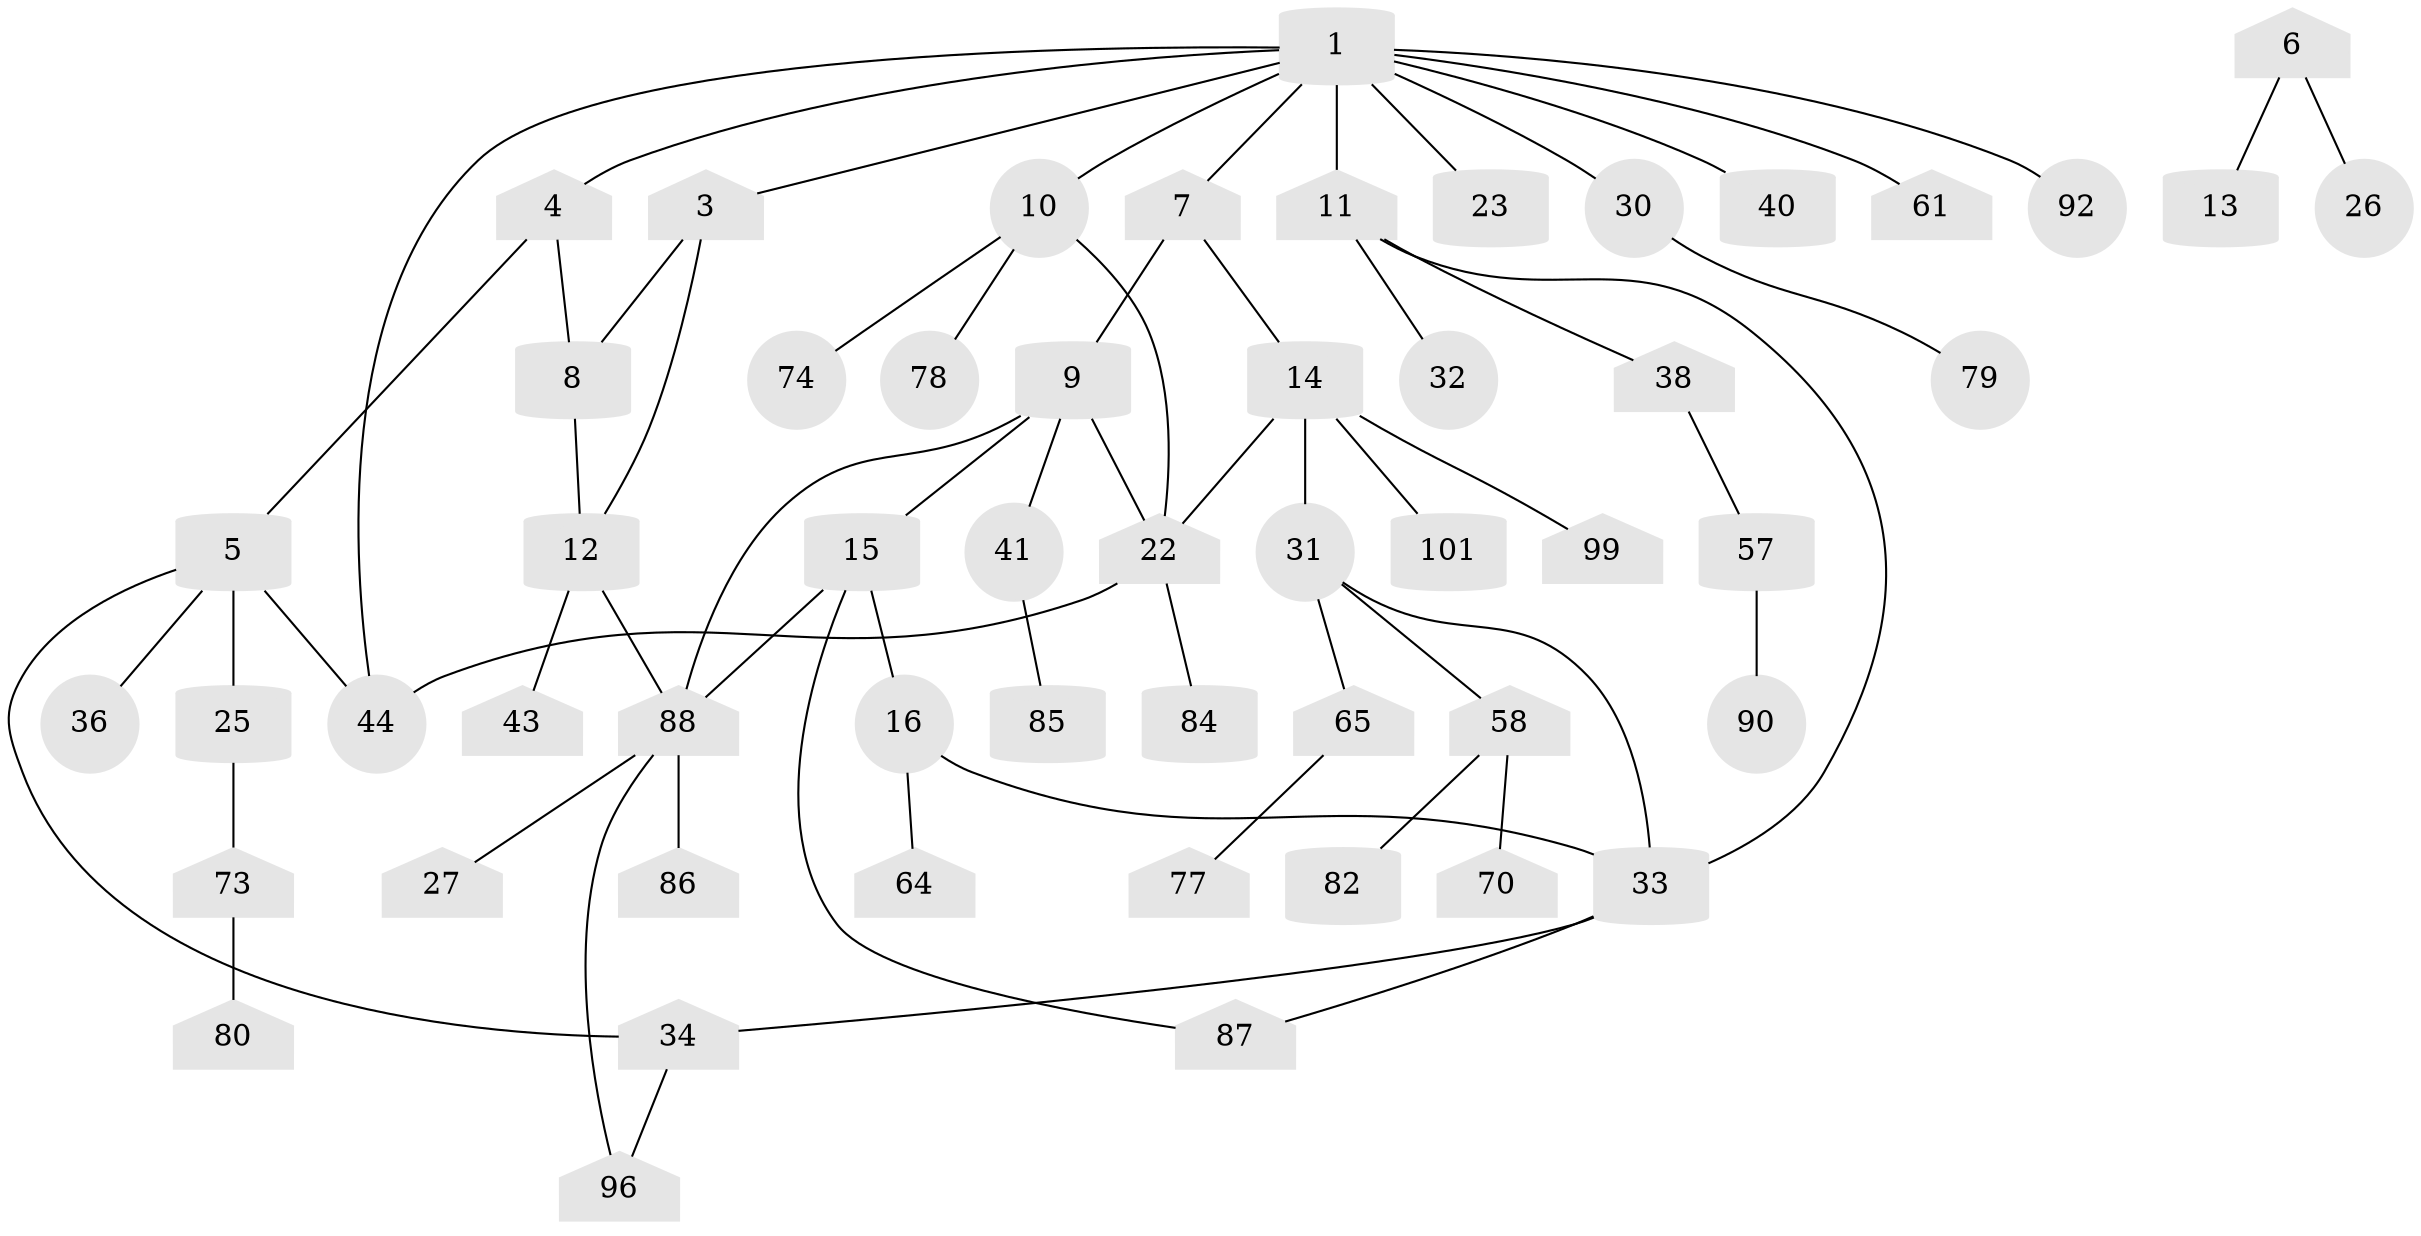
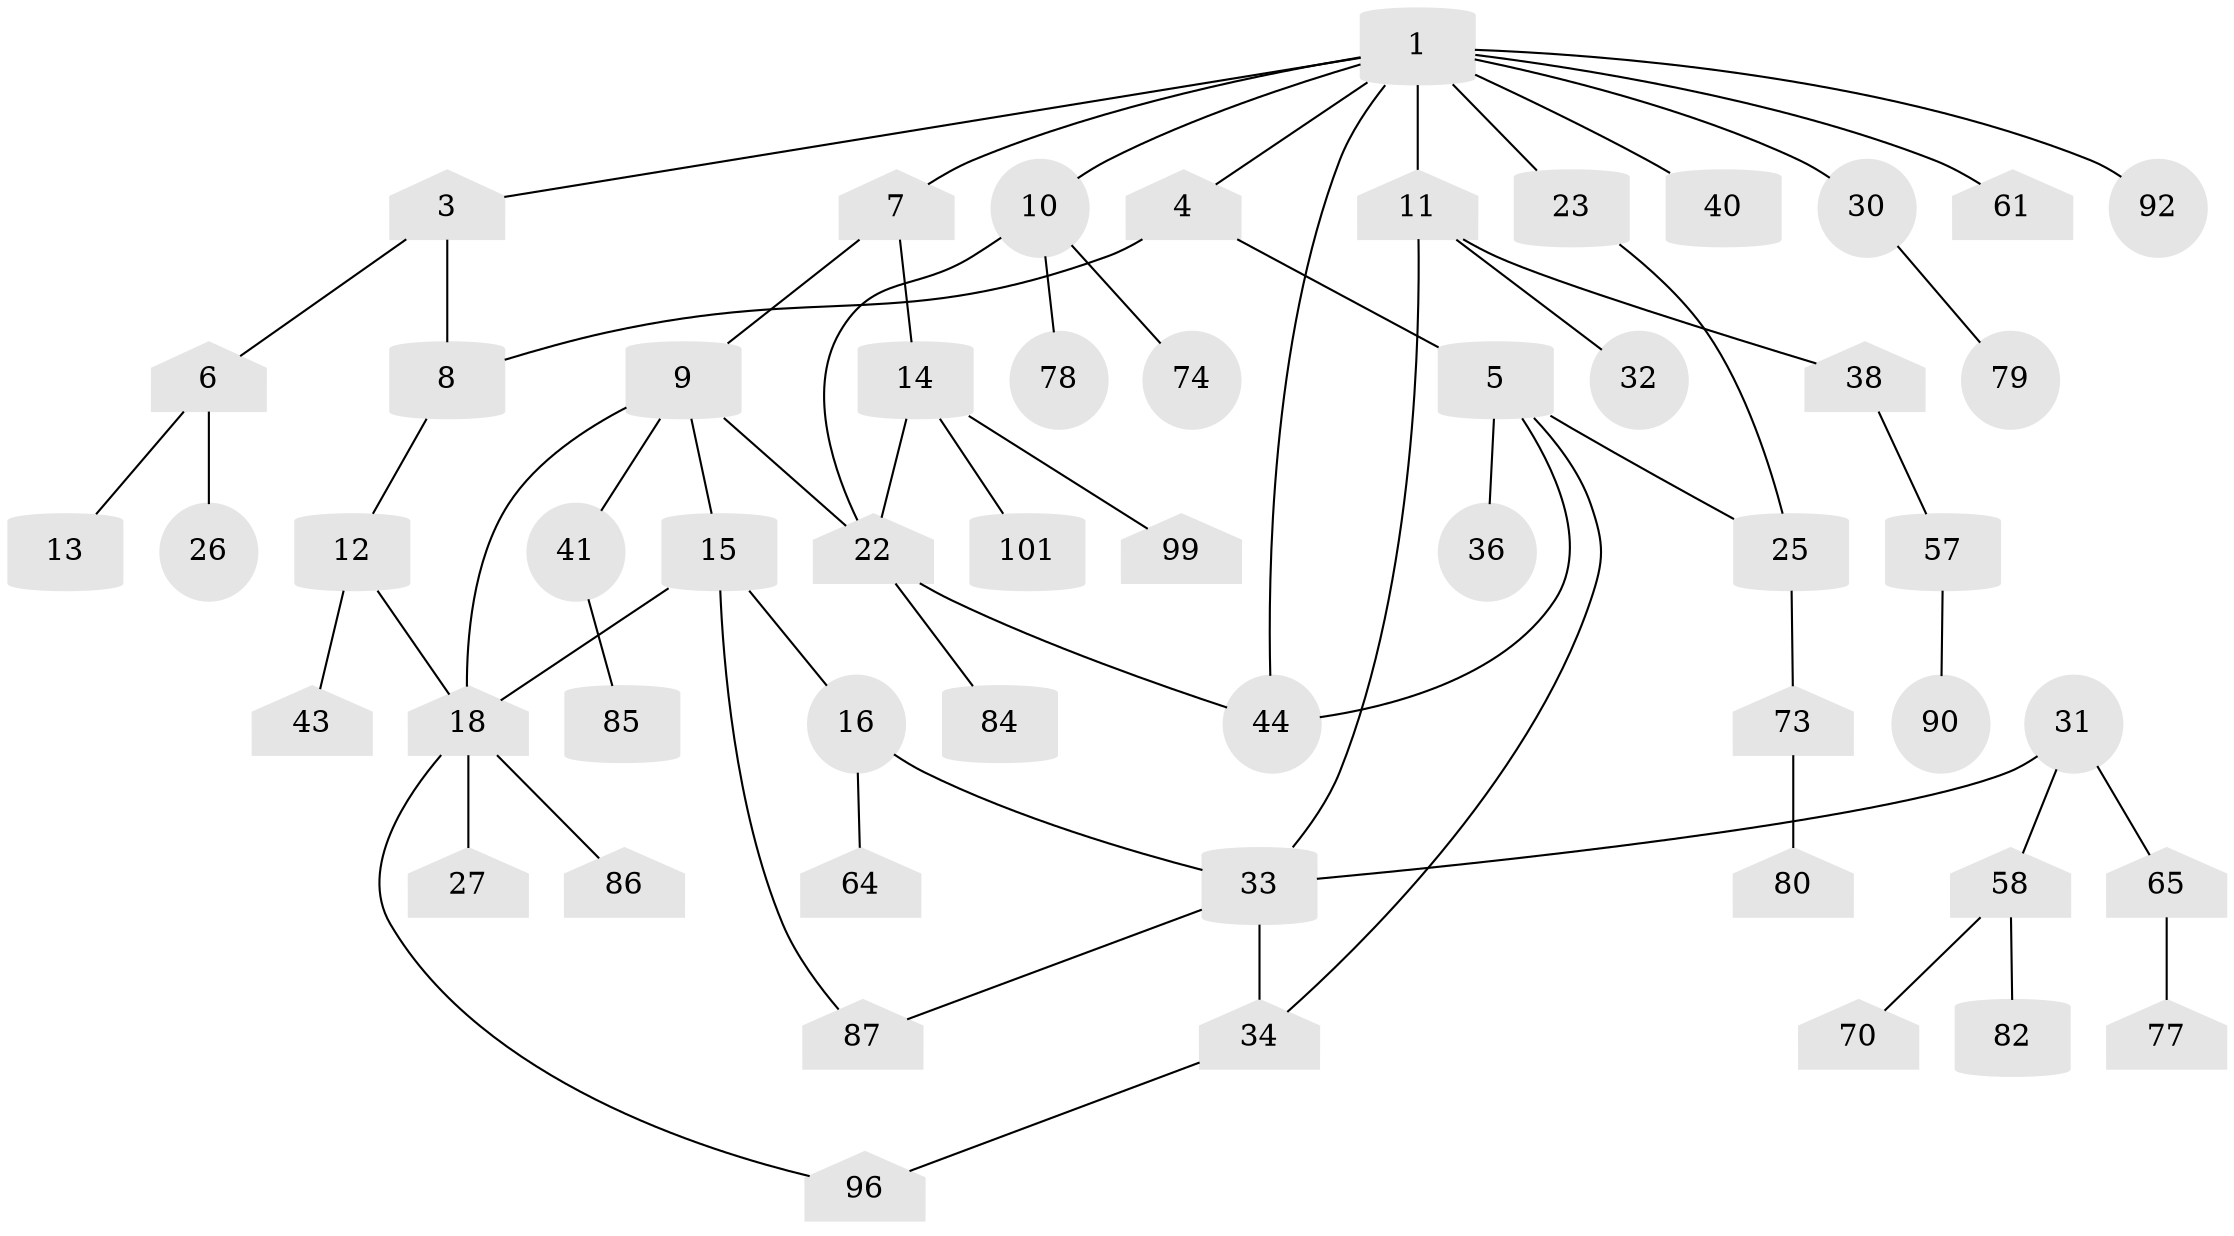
edge "23" -- "25": added
edge "3" -- "12": now "3" -- "6"
edge "14" -- "31": removed
node "88": label "88" -> "18"
